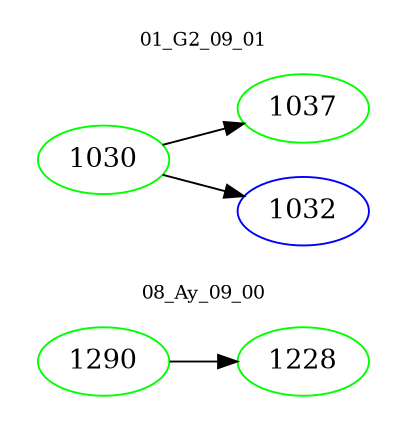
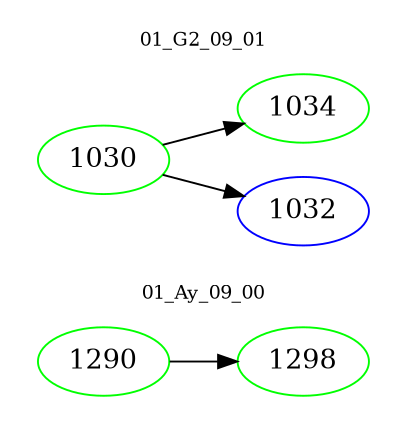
node "1037": label "1037" -> "1034"
cluster "08_Ay_09_00": label "08_Ay_09_00" -> "01_Ay_09_00"
node "1228": label "1228" -> "1298"
